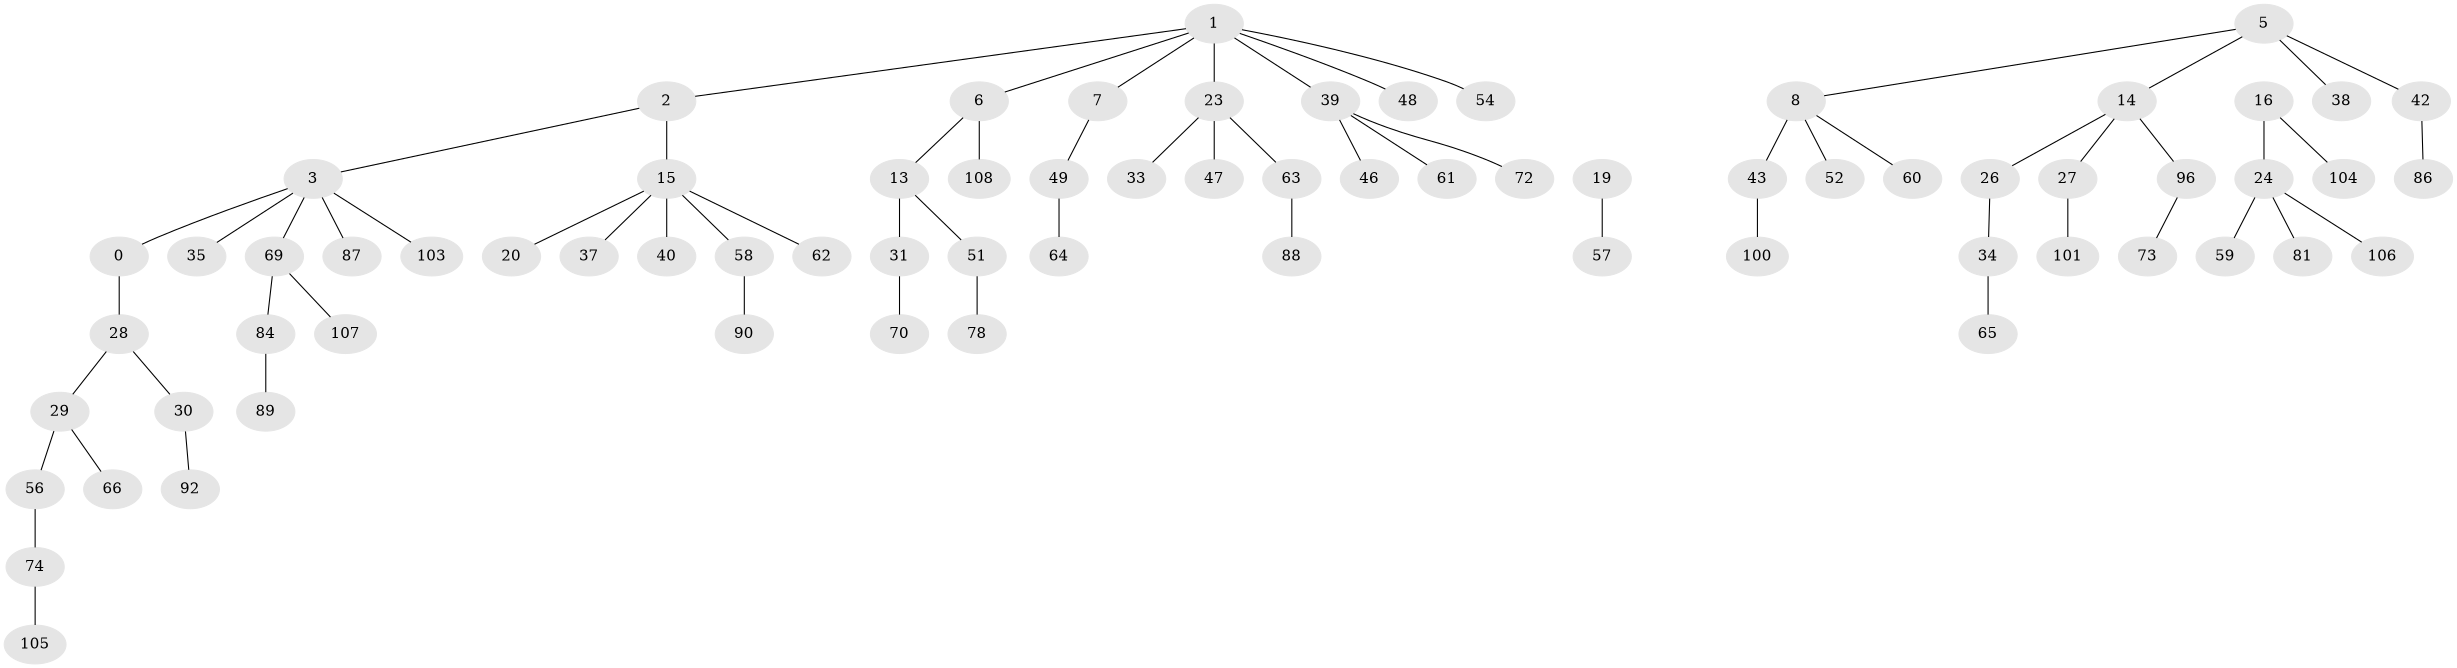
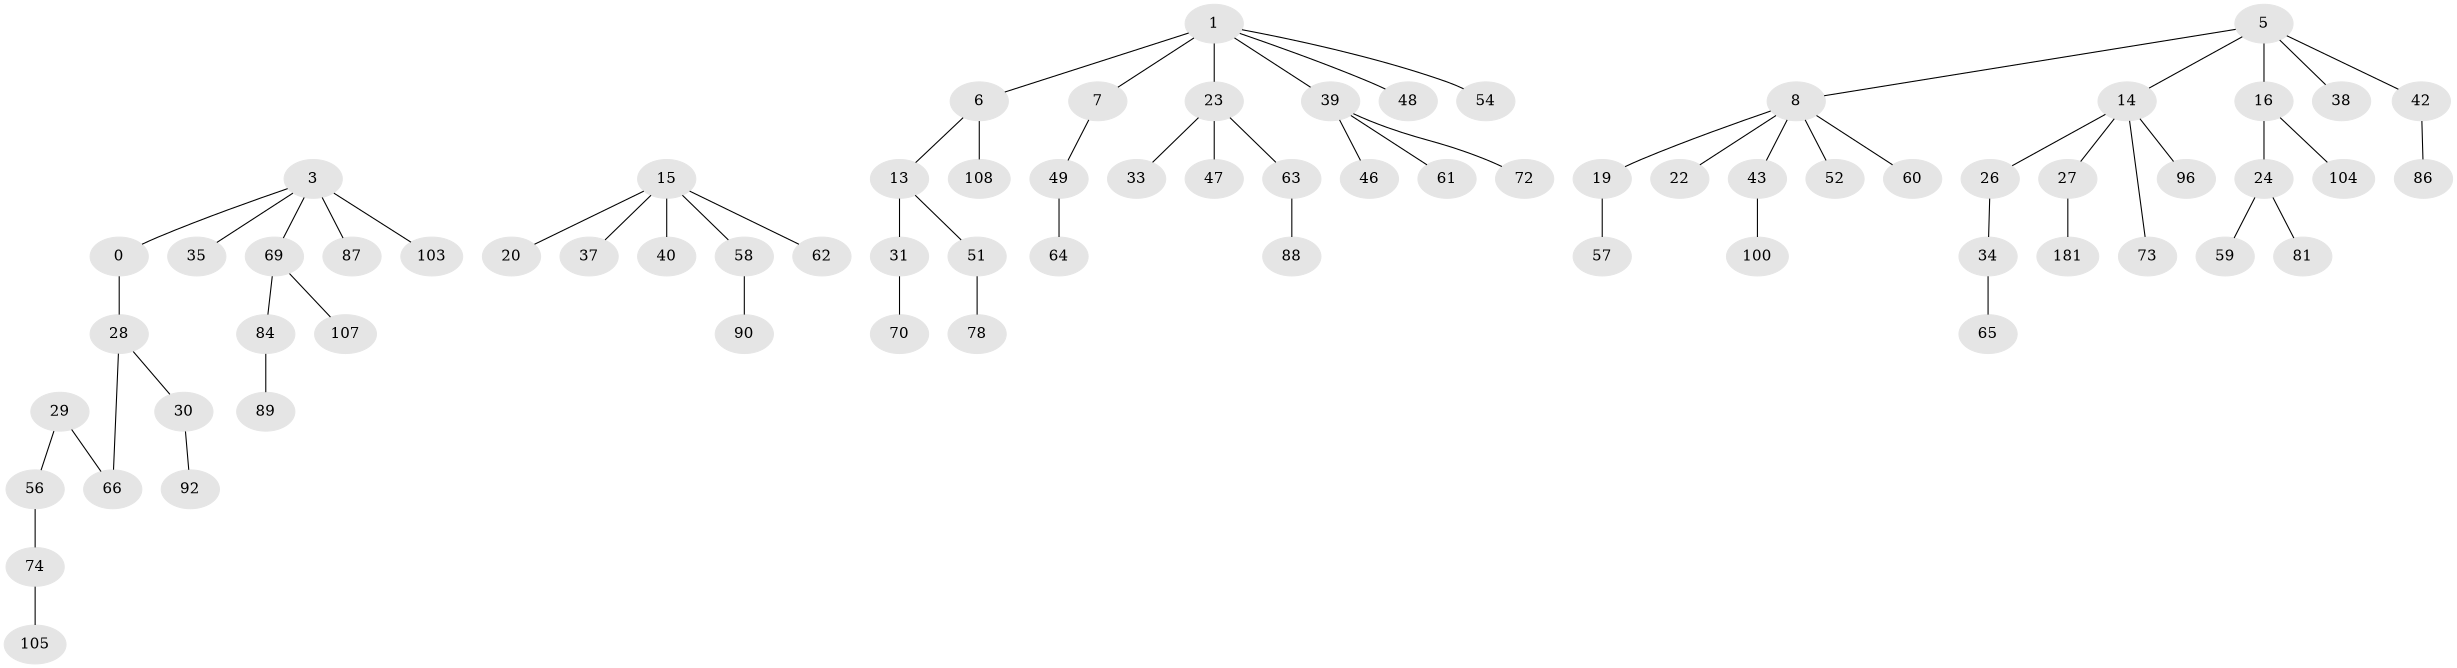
edge "5" -- "16": added
node "2": removed
edge "8" -- "19": added
node "22": added
edge "96" -- "73": now "14" -- "73"
node "101": label "101" -> "181"
node "106": removed
edge "28" -- "29": now "28" -- "66"
